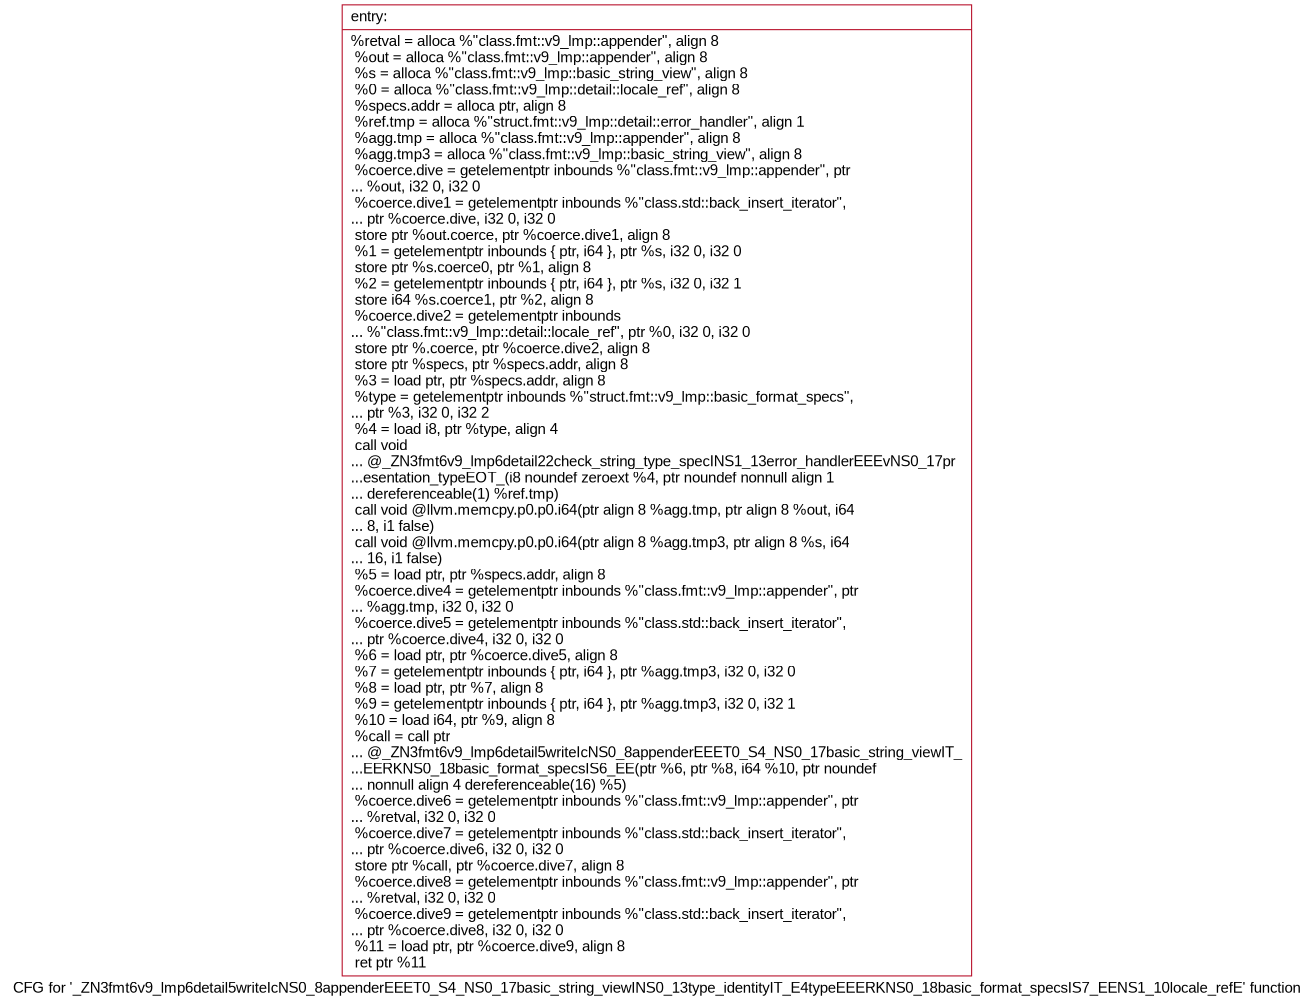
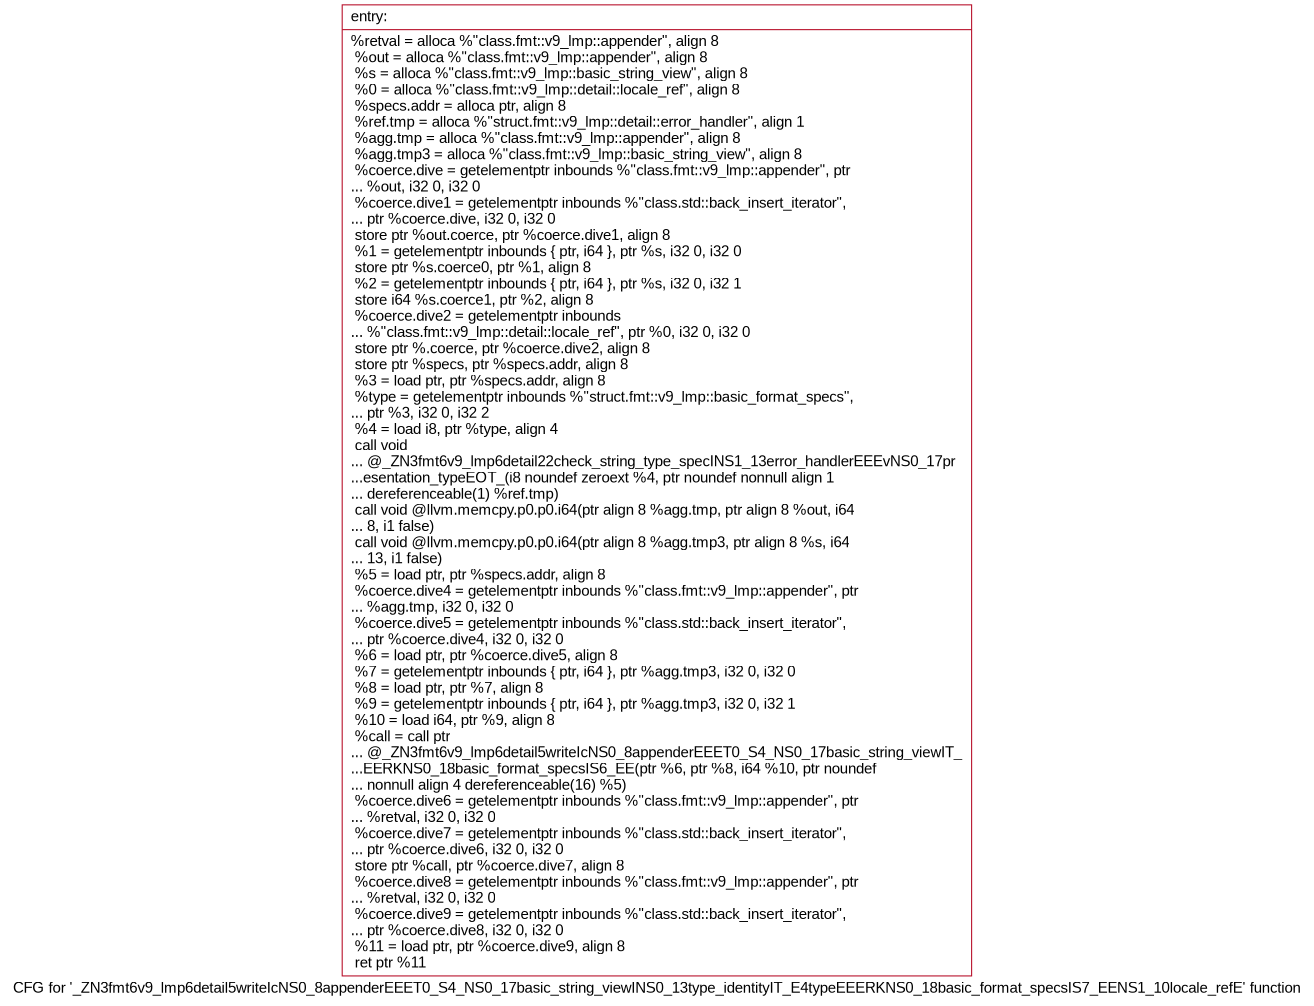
node "entry:": text "... 16, i1 false)" -> "... 13, i1 false)"
